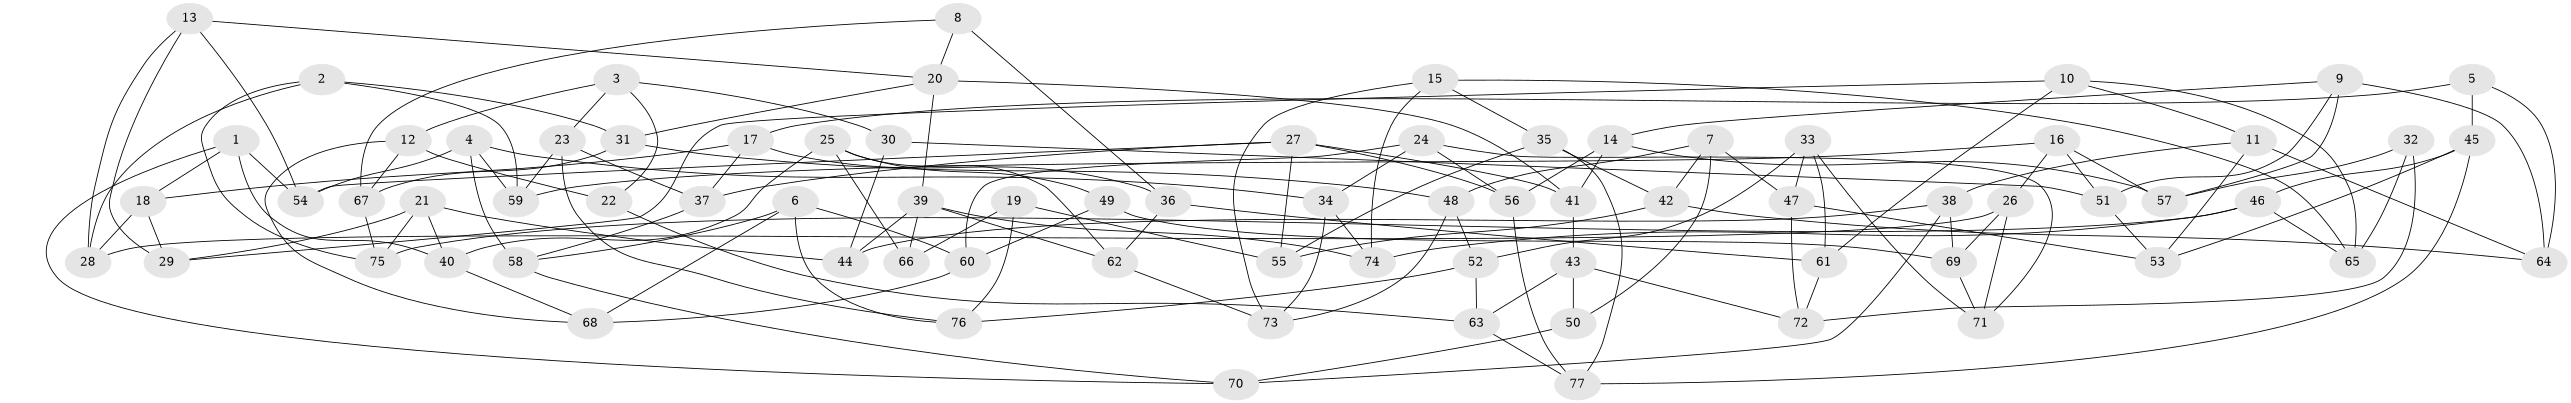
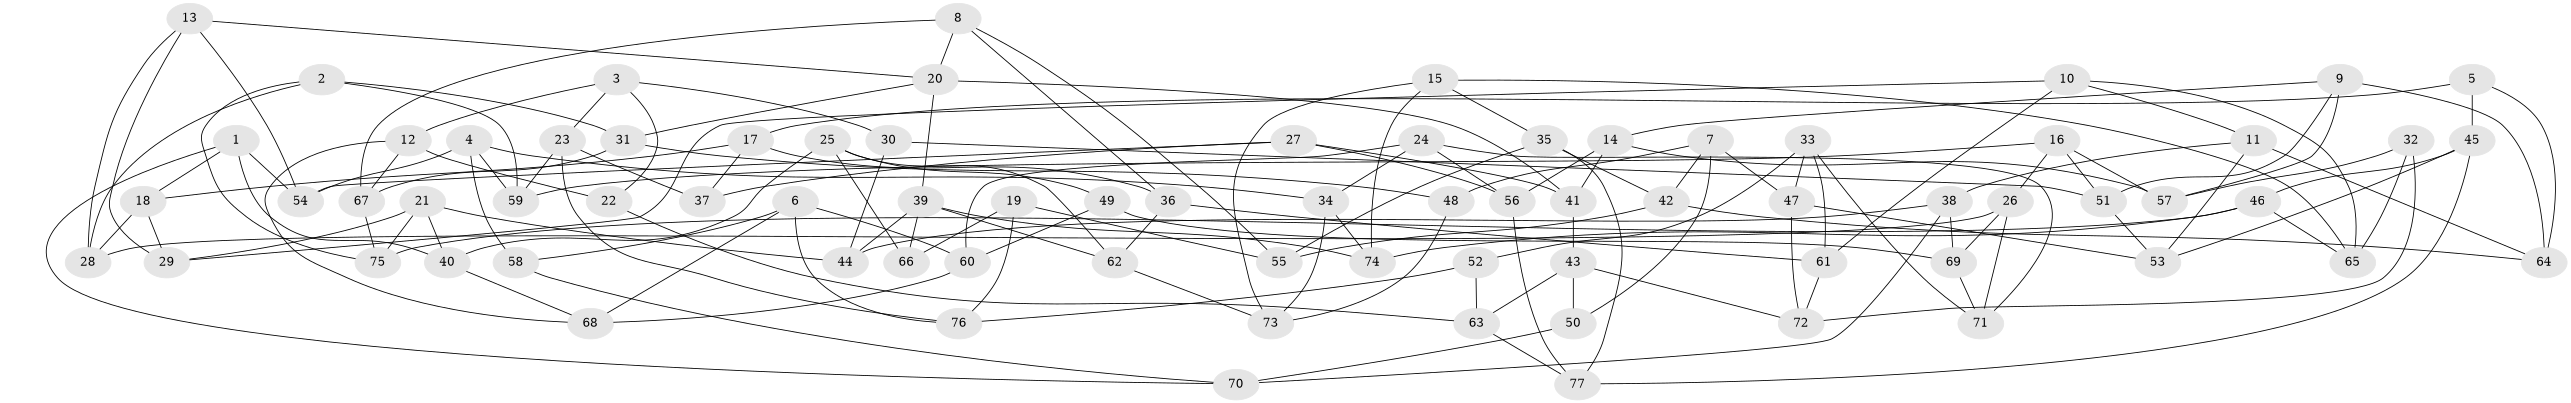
edge "27" -- "55": now "8" -- "55"
edge "37" -- "58": removed
edge "48" -- "52": removed
